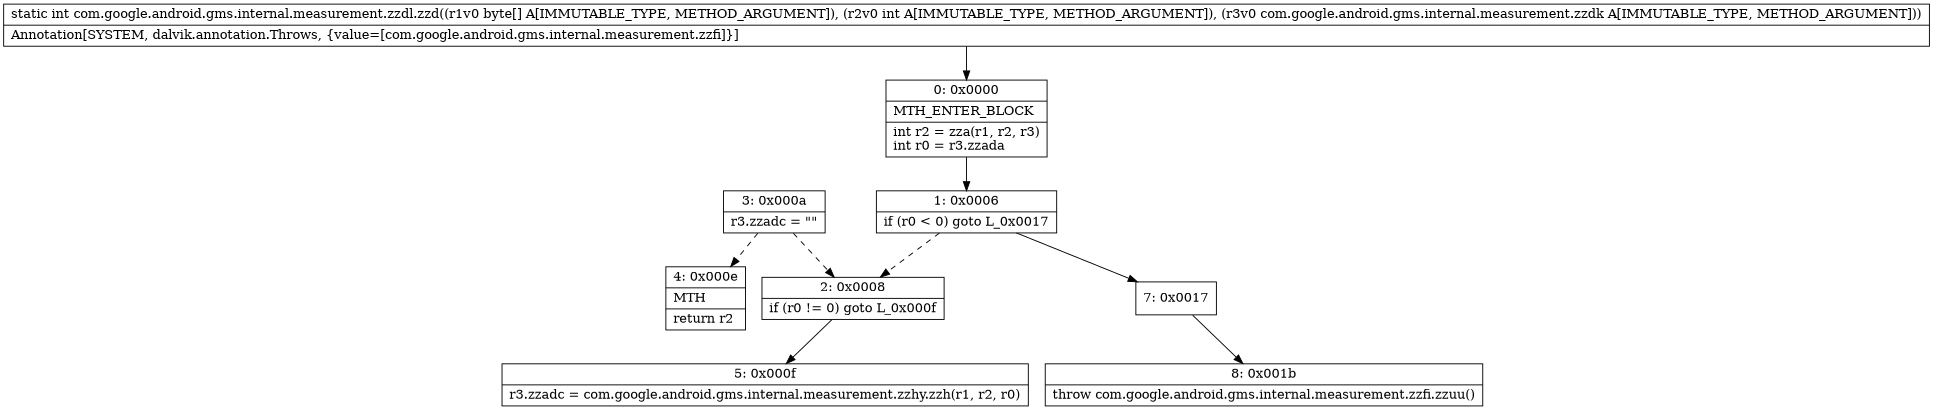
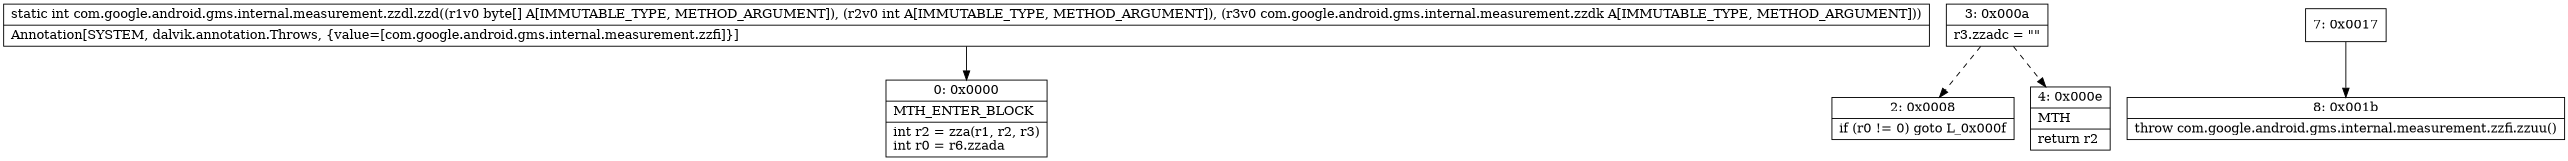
node "0: 0x0000": text "int r0 = r3.zzada" -> "int r0 = r6.zzada"
node "1: 0x0006": removed
node "5: 0x000f": removed
